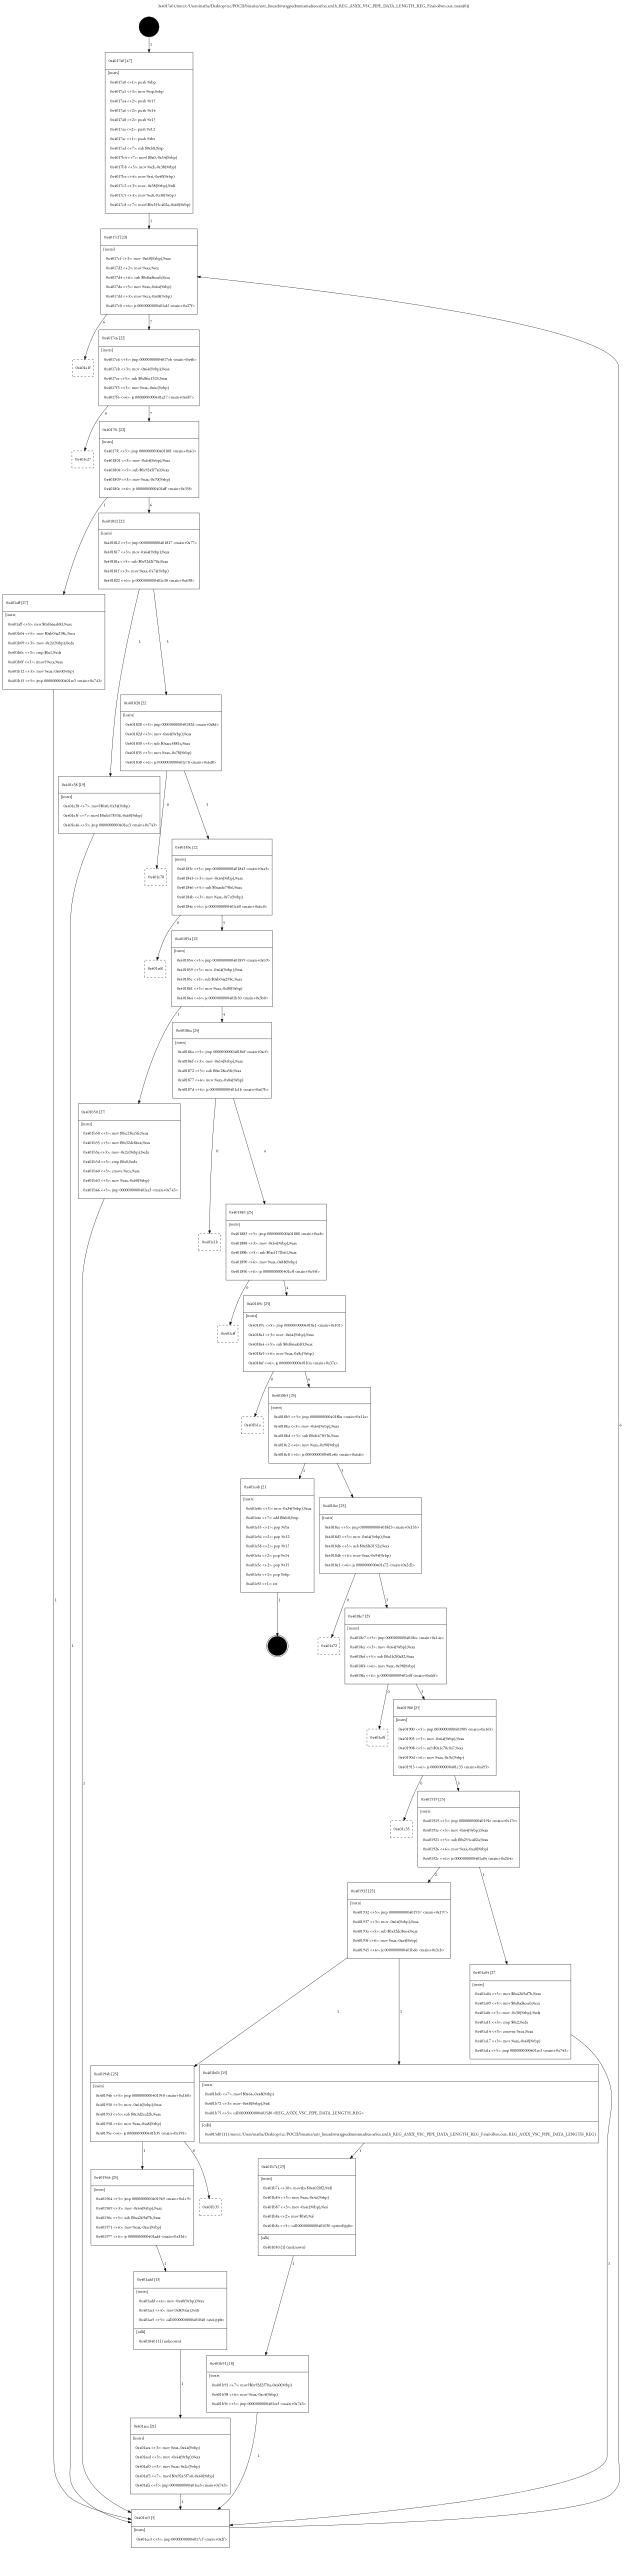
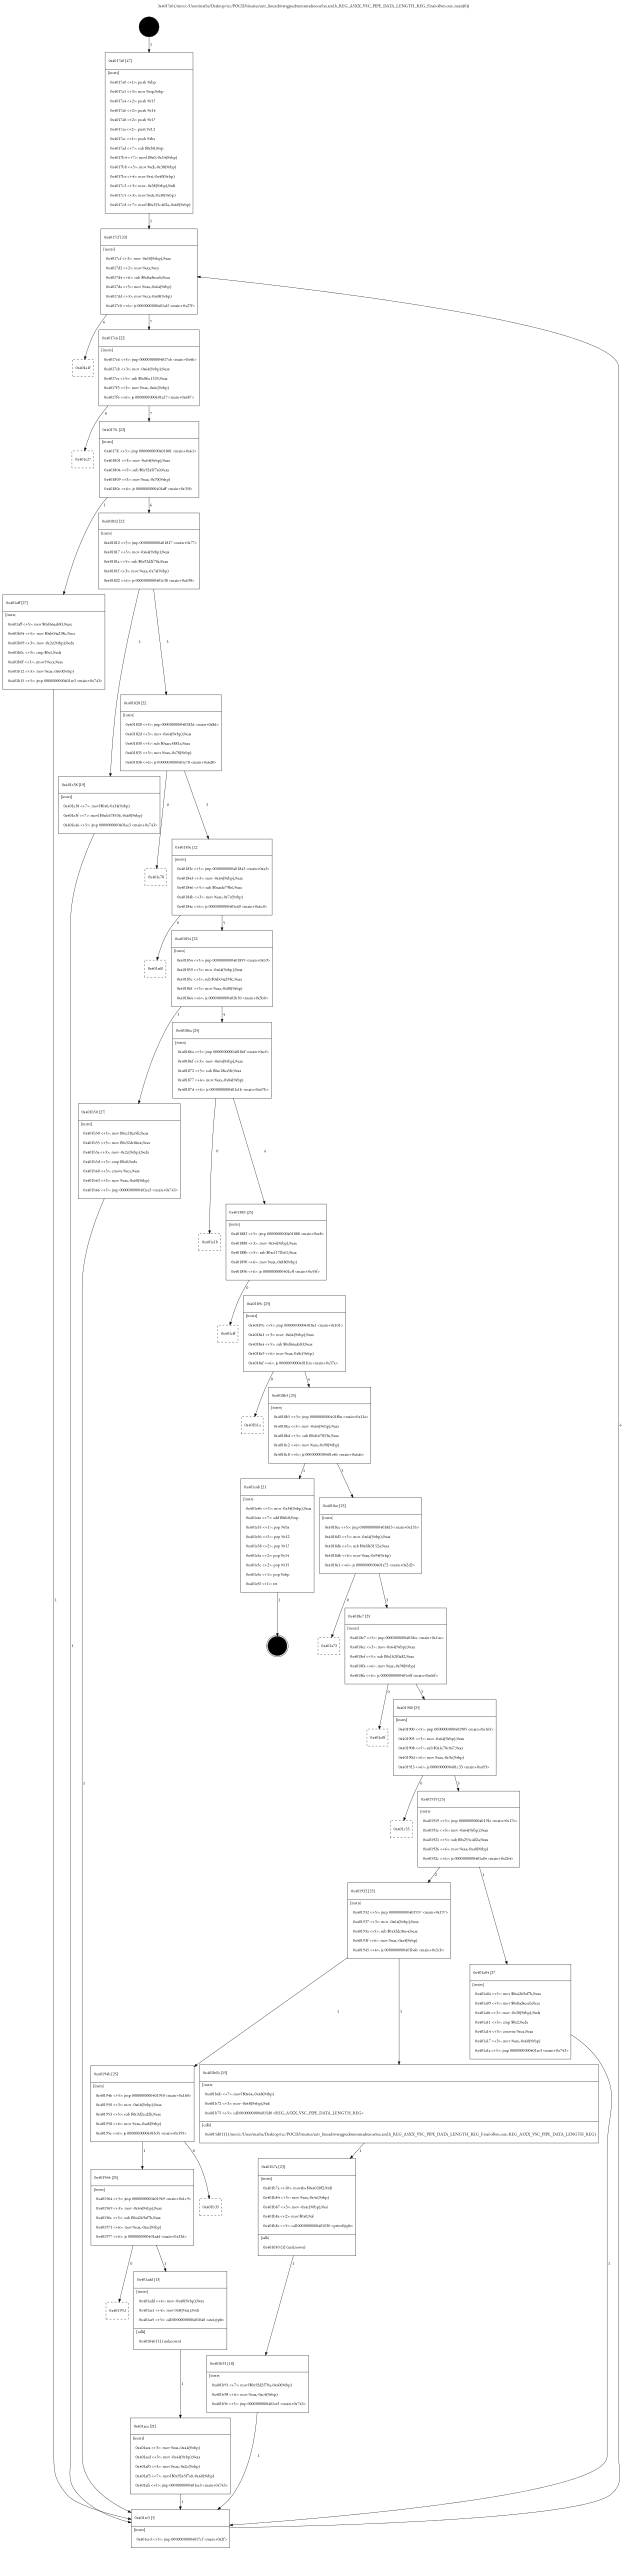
edge "0x401883 [25]" -> "0x40189c [25]": removed, label "4"
node "0x40197d": added
